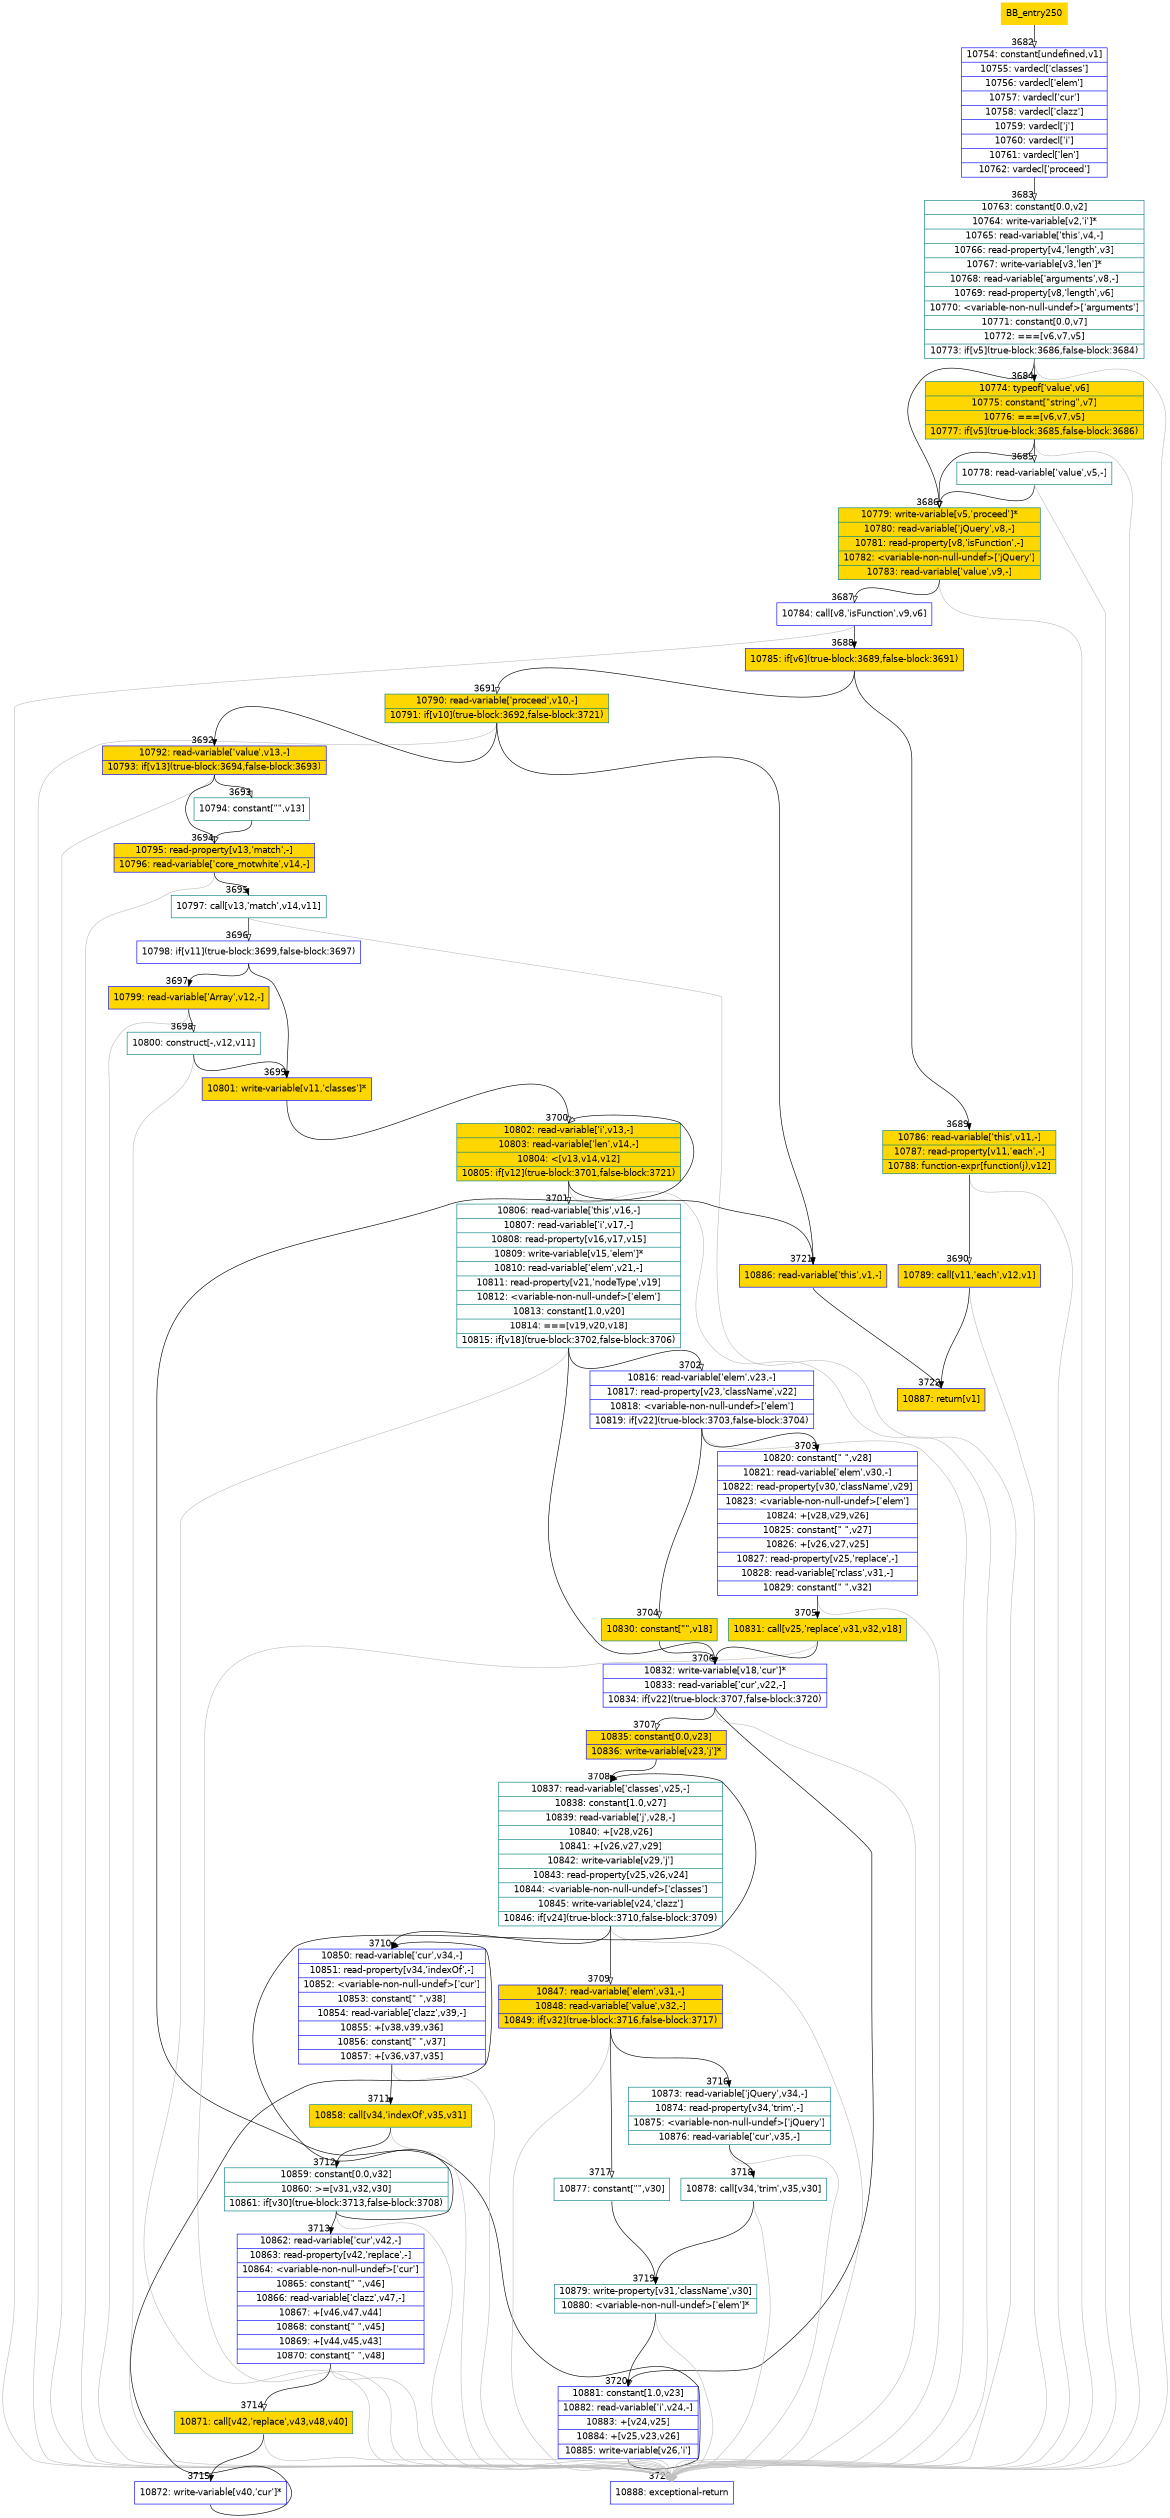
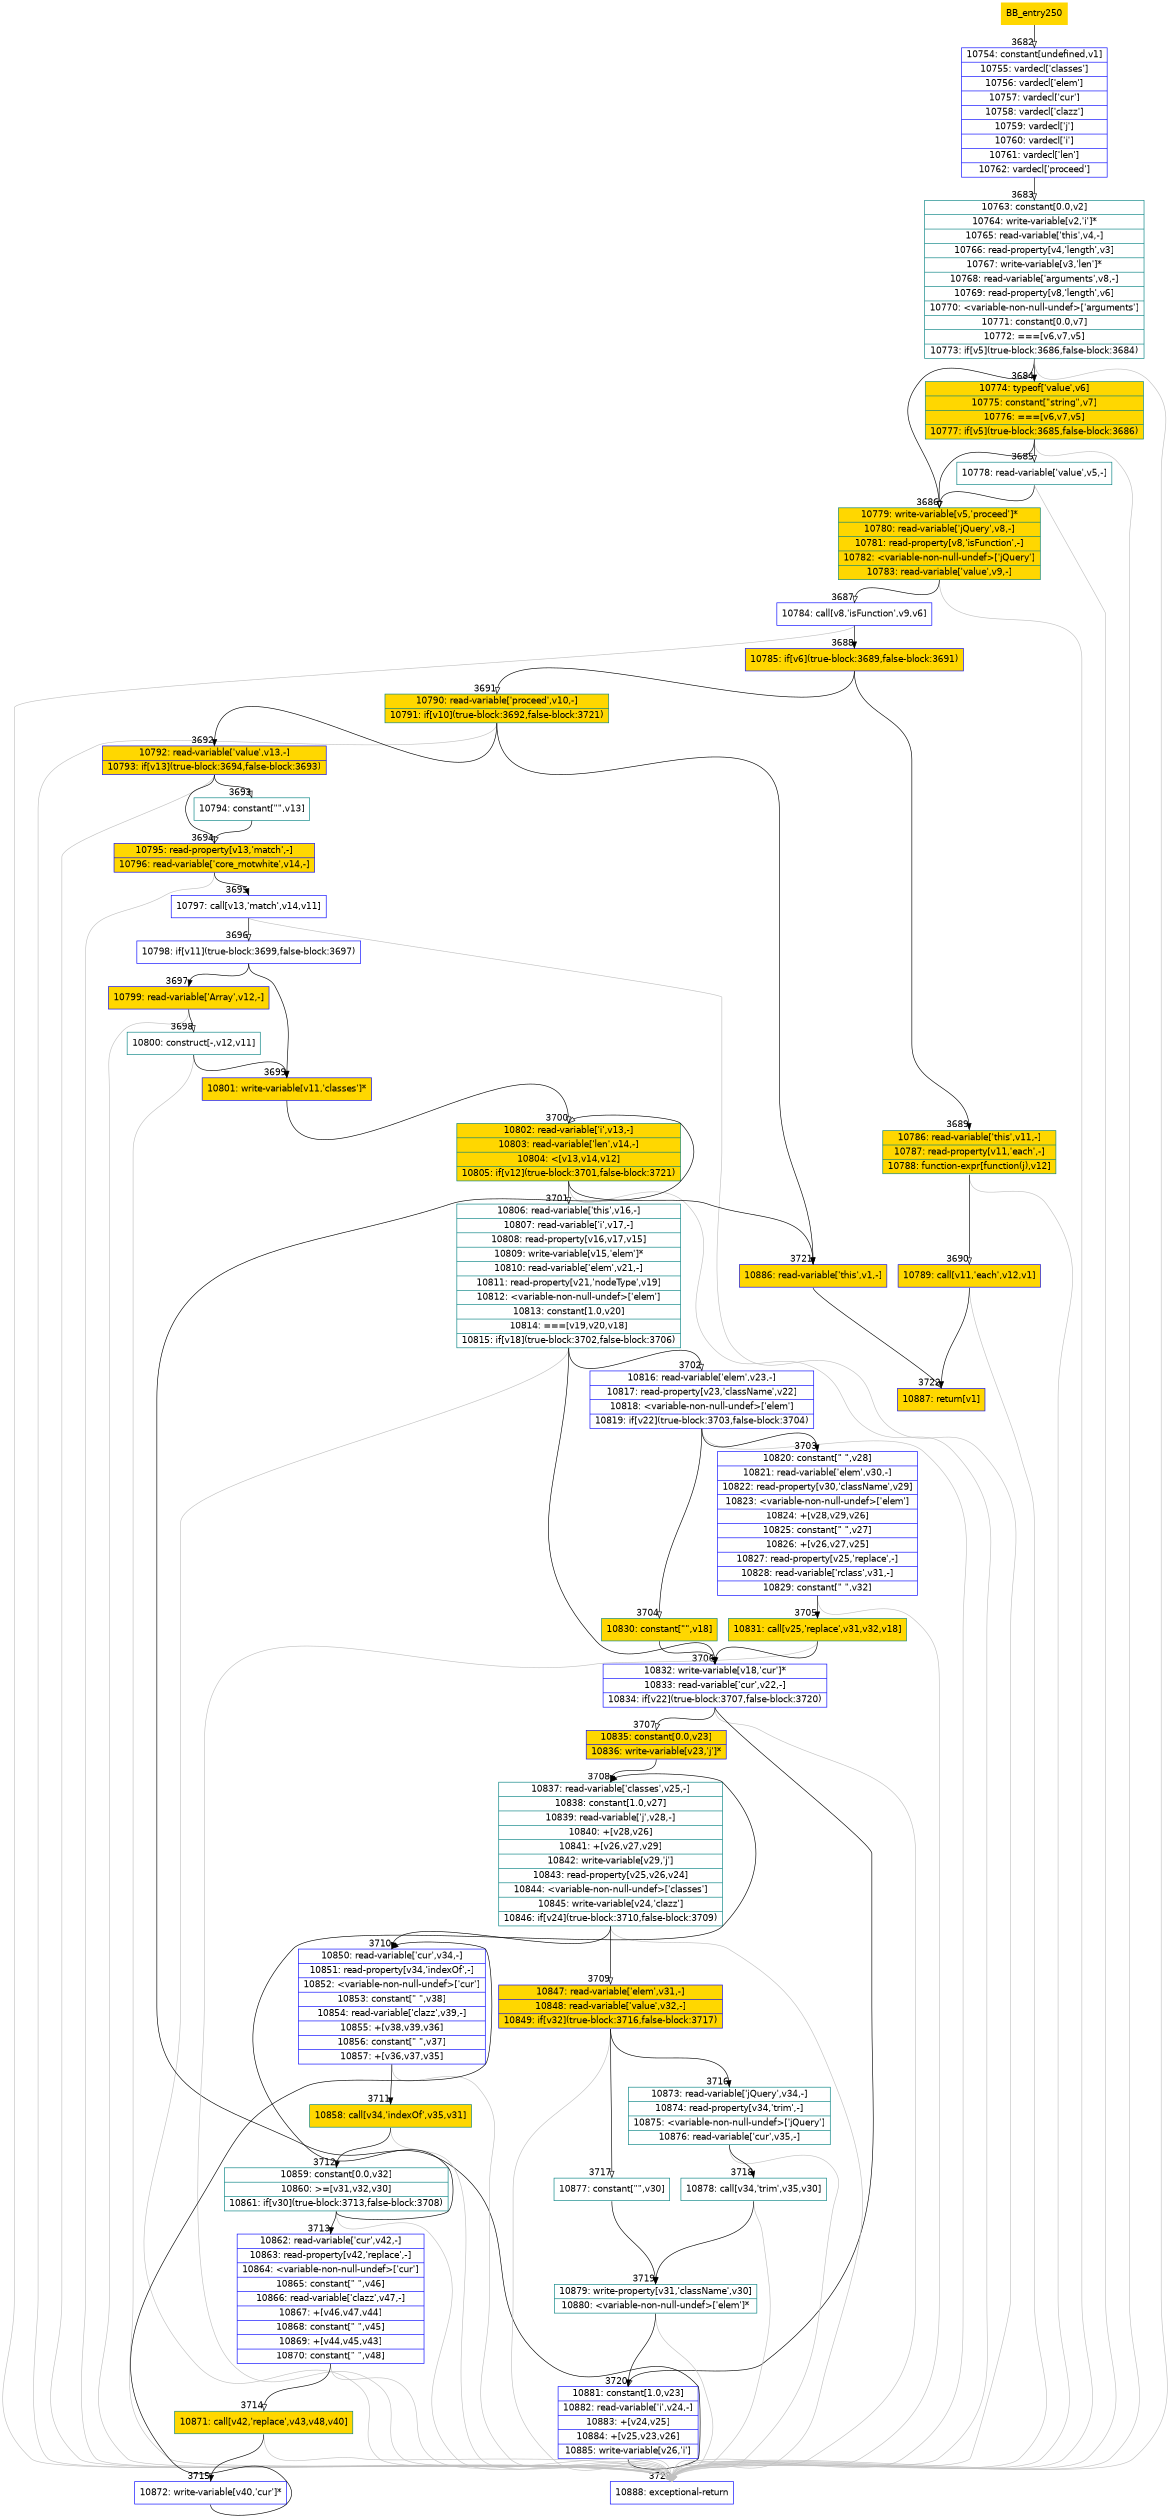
node "10797: call[v13,'match',v14,v11]": color teal -> blue
